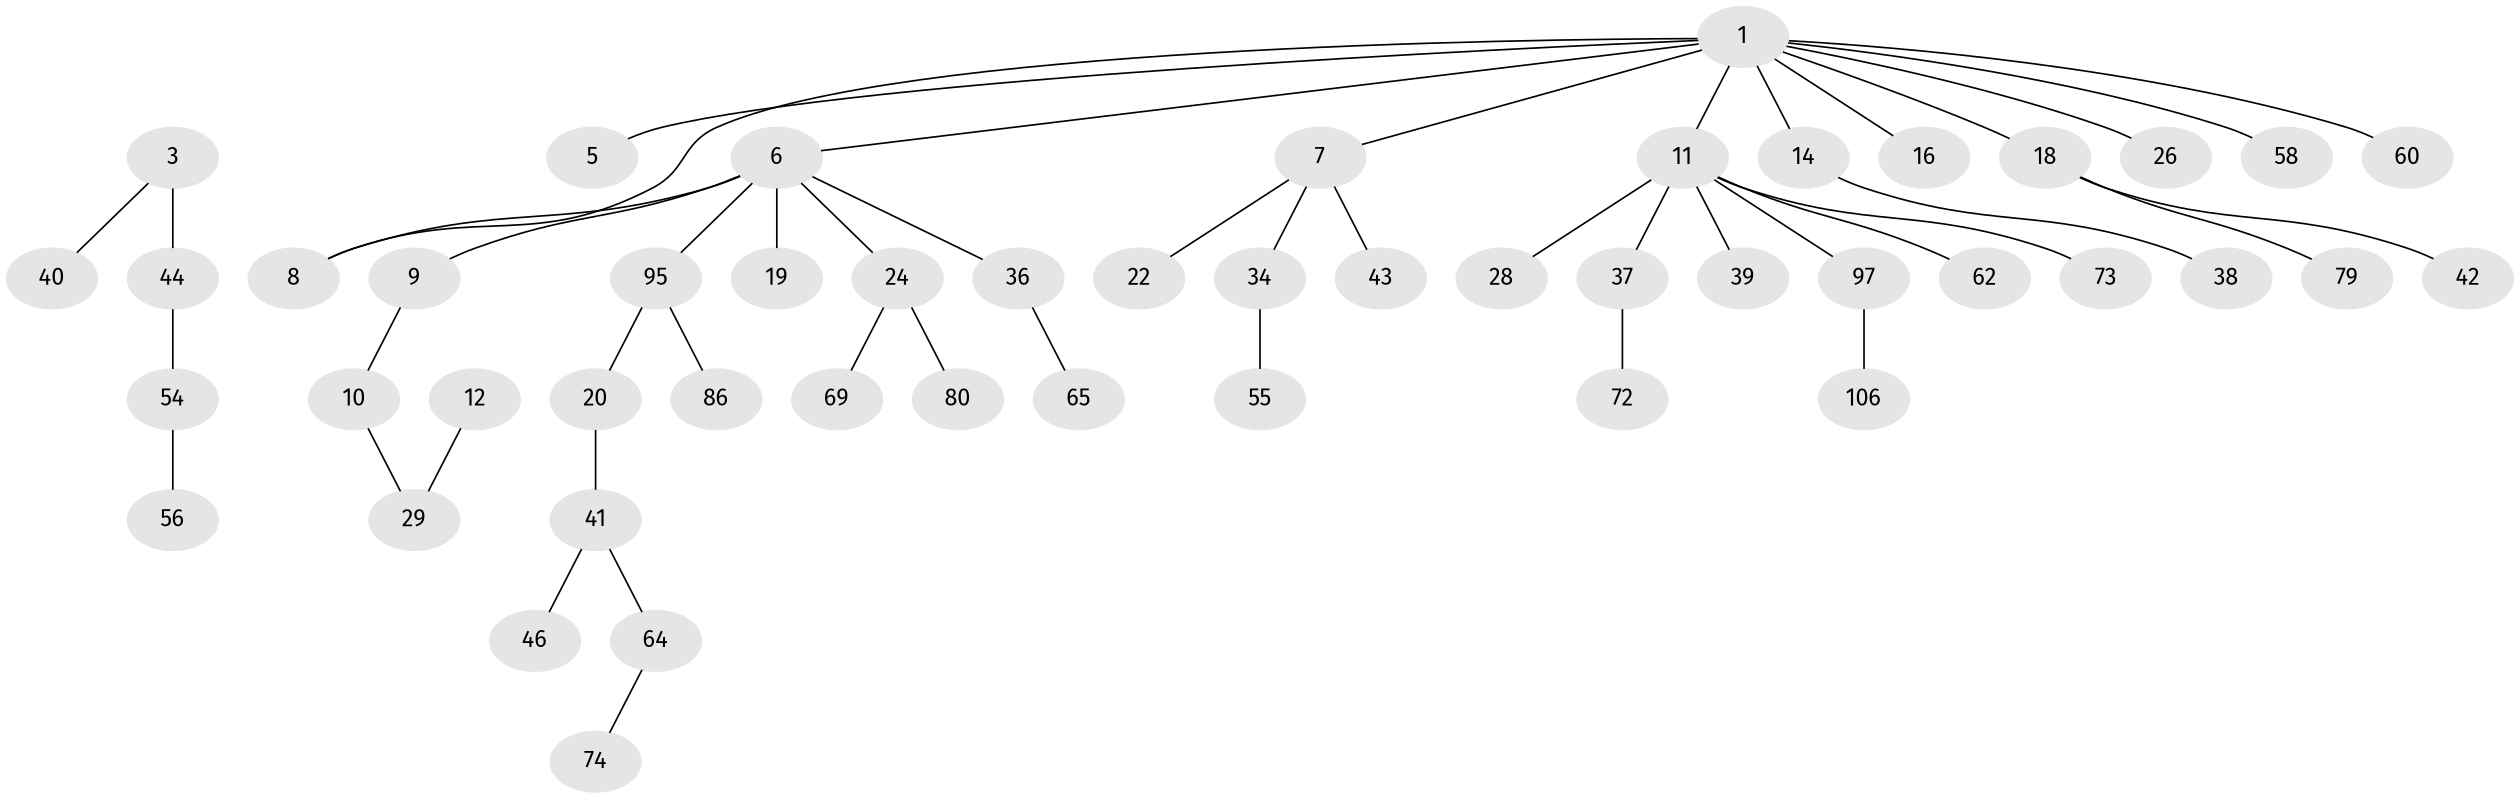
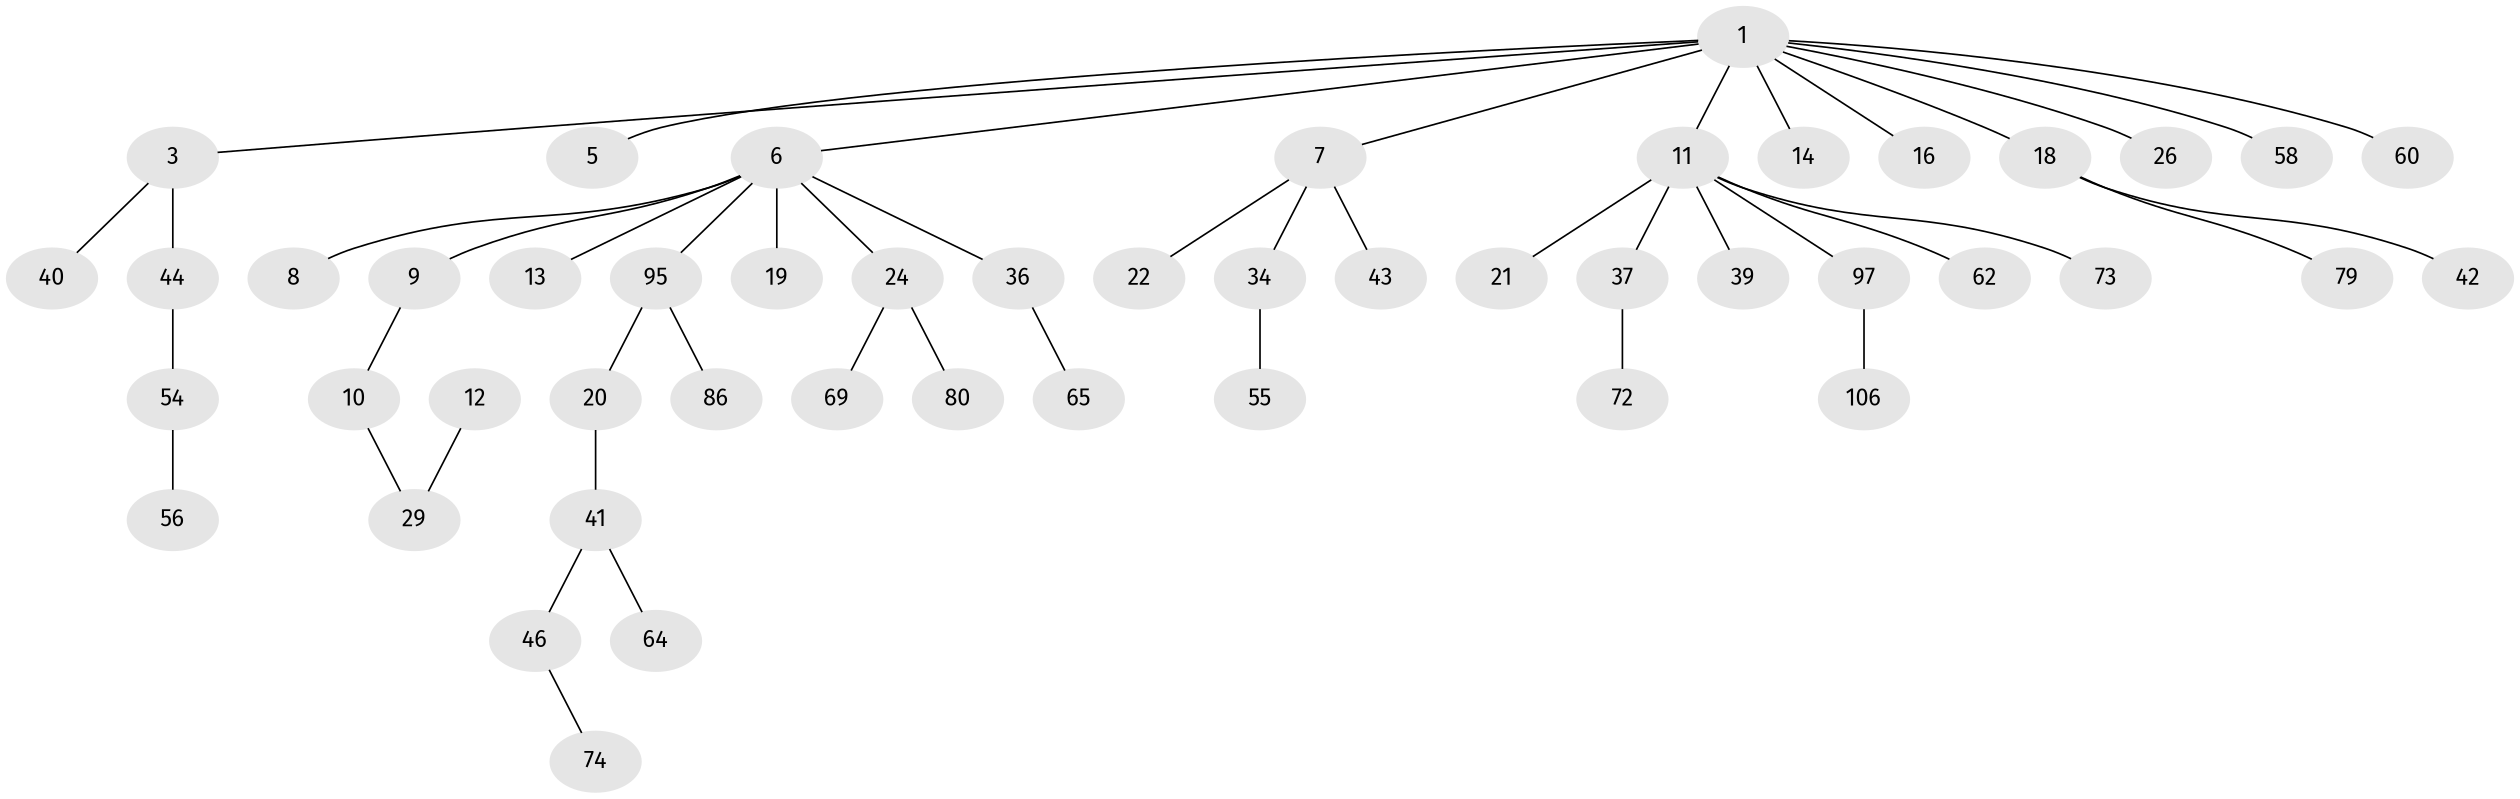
edge "1" -- "8": now "1" -- "3"
node "13": added
node "28": label "28" -> "21"
node "38": removed
edge "64" -- "74": now "46" -- "74"
